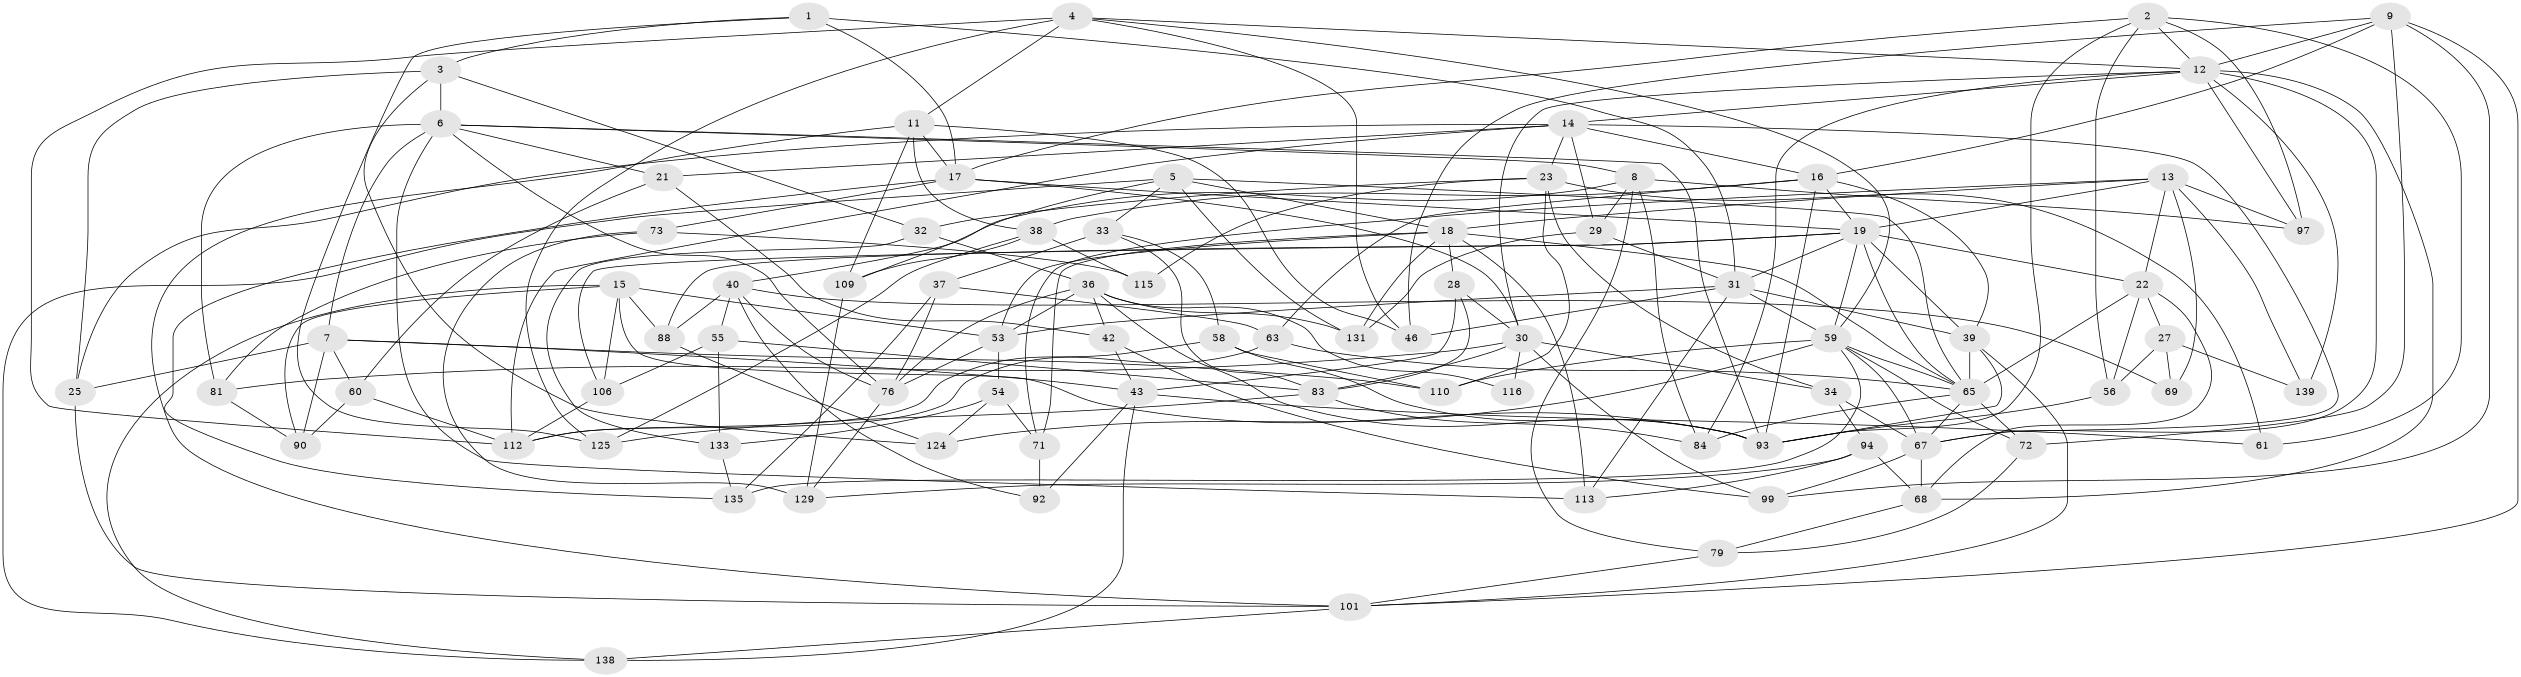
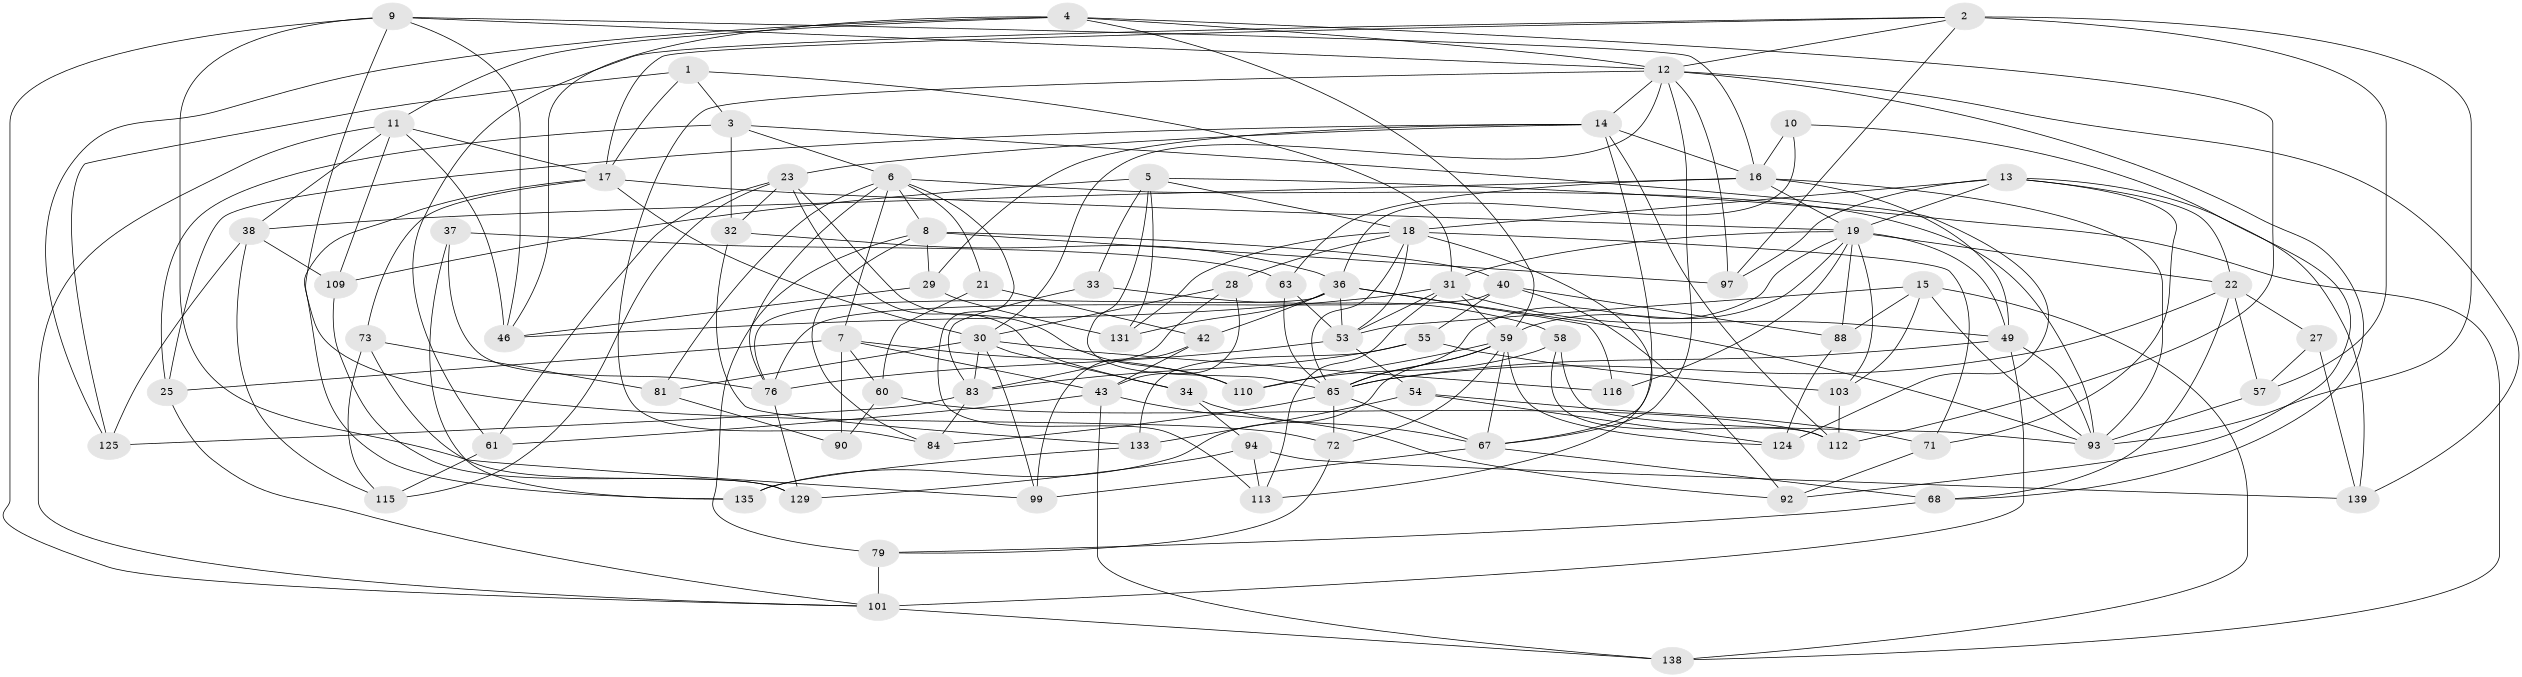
node "10": added
edge "14" -- "21": removed
edge "33" -- "37": removed
edge "29" -- "31": now "29" -- "46"
edge "15" -- "90": removed
edge "19" -- "116": added
node "39": label "39" -> "49"
node "106": label "106" -> "103"
node "56": label "56" -> "57"
node "69": removed
edge "63" -- "112": now "63" -- "53"
edge "61" -- "115": added
edge "94" -- "68": now "94" -- "139"
